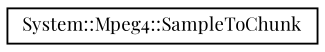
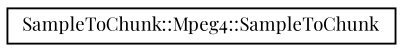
node "System::Mpeg4::SampleToChunk": label "System::Mpeg4::SampleToChunk" -> "SampleToChunk::Mpeg4::SampleToChunk"
